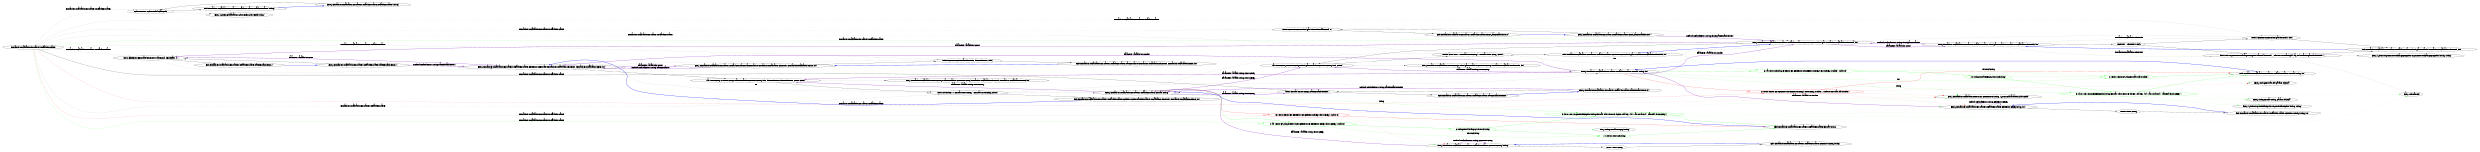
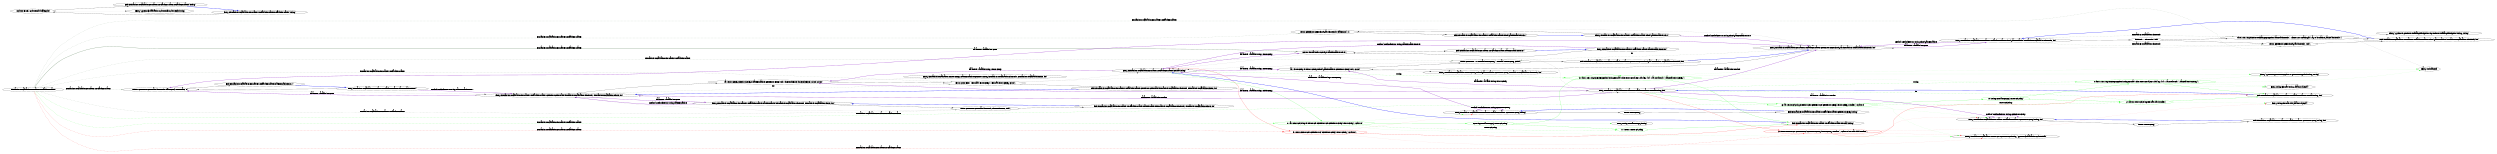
edge "Humanizer.Localisation.Formatters.DefaultFormatter" -> "_culture = new CultureInfo(localeCode)": removed, label "Humanizer.Localisation.Formatters.DefaultFormatter"
